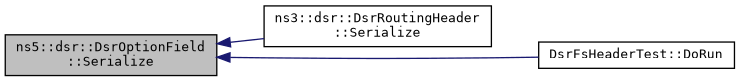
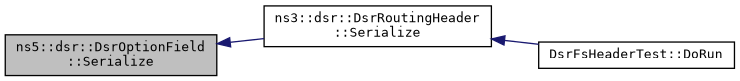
edge "DsrFsHeaderTest::DoRun" -> "ns5::dsr::DsrOptionField ::Serialize": now "DsrFsHeaderTest::DoRun" -> "ns3::dsr::DsrRoutingHeader ::Serialize"
